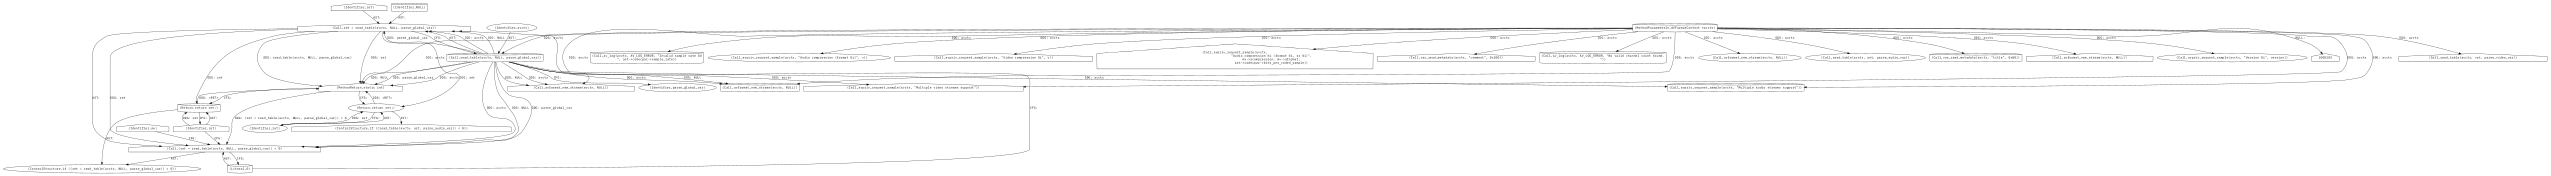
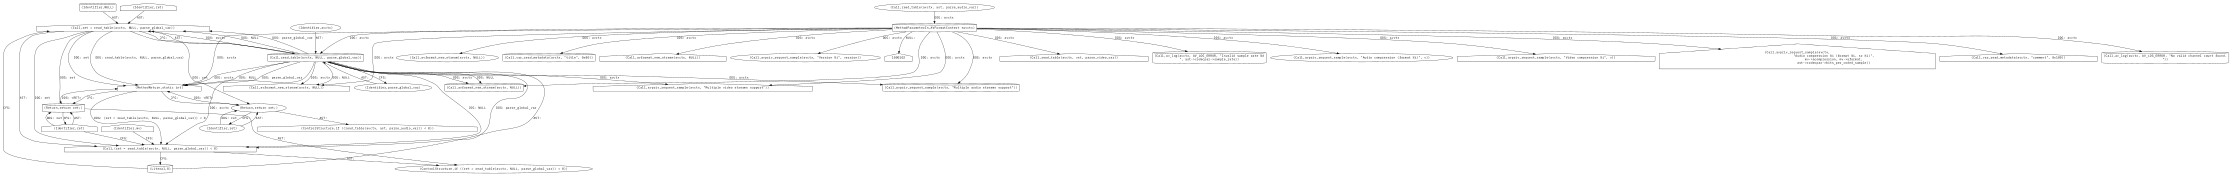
edge "(MethodParameterIn,AVFormatContext *avctx)" -> "(Call,read_table(avctx, ast, parse_audio_var))": reversed
edge "(Identifier,parse_global_var)" -> "(Call,read_table(avctx, NULL, parse_global_var))": added, label "AST:"
edge "(Literal,0)" -> "(Call,(ret = read_table(avctx, NULL, parse_global_var)) < 0)": now "(Literal,0)" -> "(Call,read_table(avctx, NULL, parse_global_var))"
